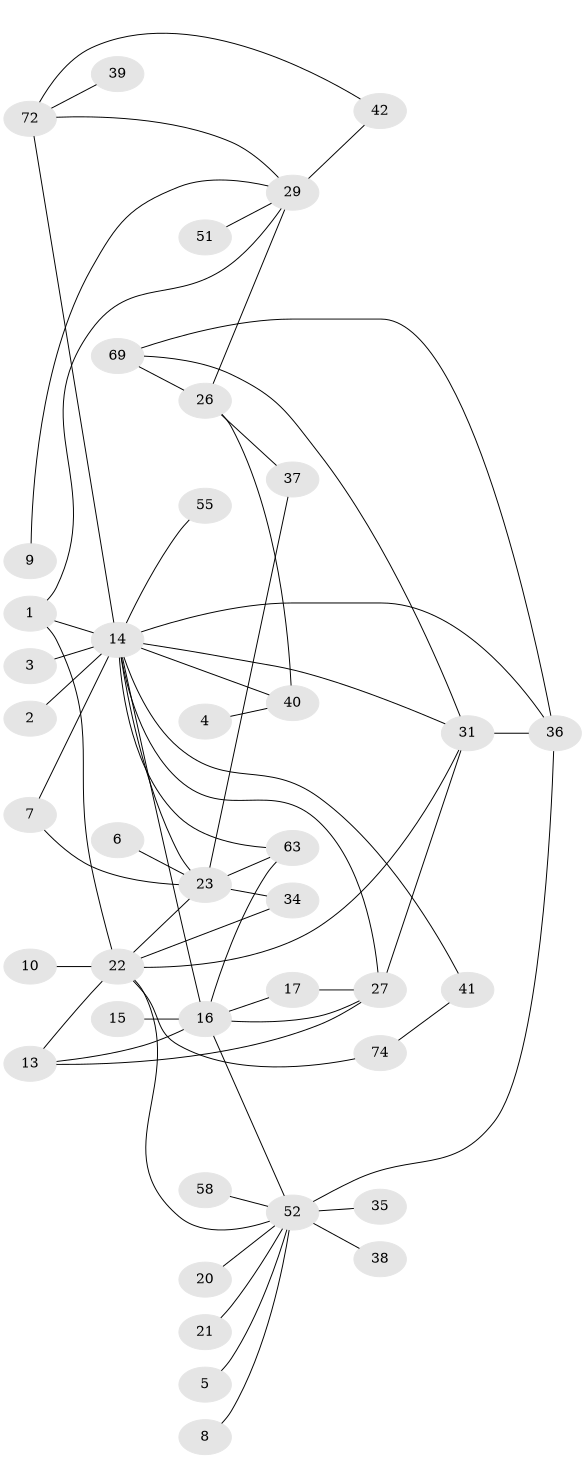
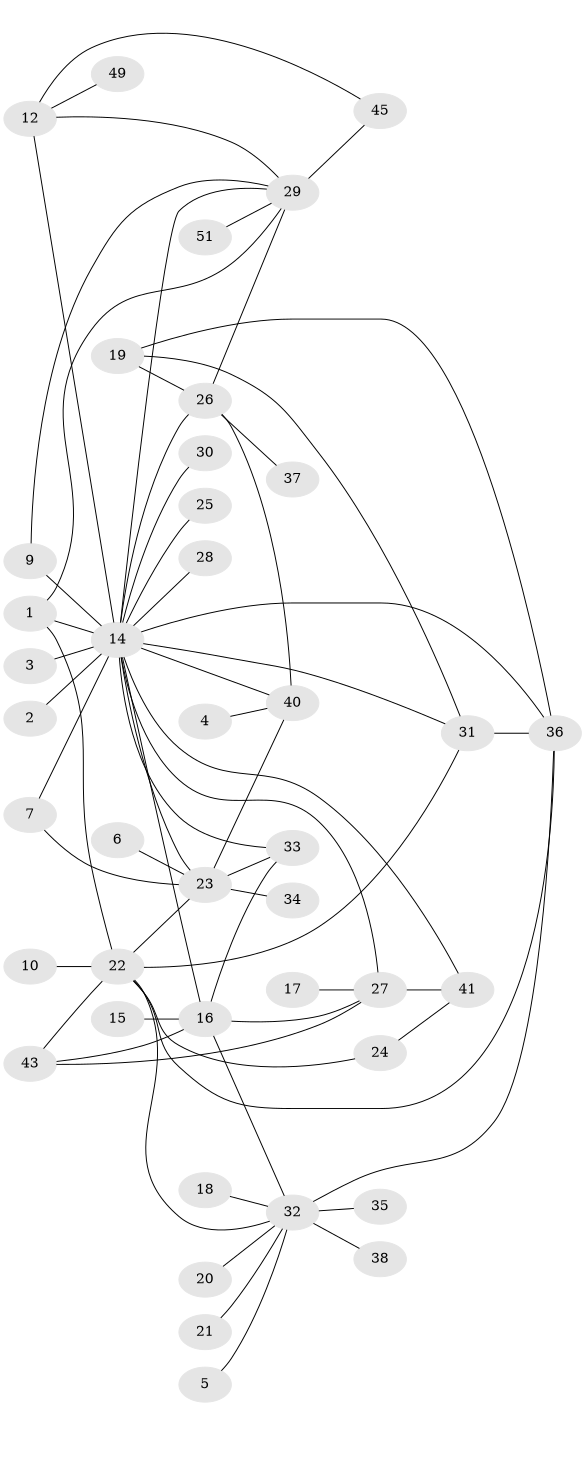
node "39": label "39" -> "49"
node "42": label "42" -> "45"
node "72": label "72" -> "12"
node "69": label "69" -> "19"
edge "29" -- "14": added
node "30": added
node "55": label "55" -> "25"
edge "26" -- "14": added
node "28": added
edge "9" -- "14": added
edge "37" -- "23": now "40" -- "23"
node "63": label "63" -> "33"
edge "31" -- "27": now "41" -- "27"
edge "34" -- "22": now "36" -- "22"
edge "17" -- "16": removed
node "74": label "74" -> "24"
node "13": label "13" -> "43"
node "58": label "58" -> "18"
node "52": label "52" -> "32"
node "8": removed
